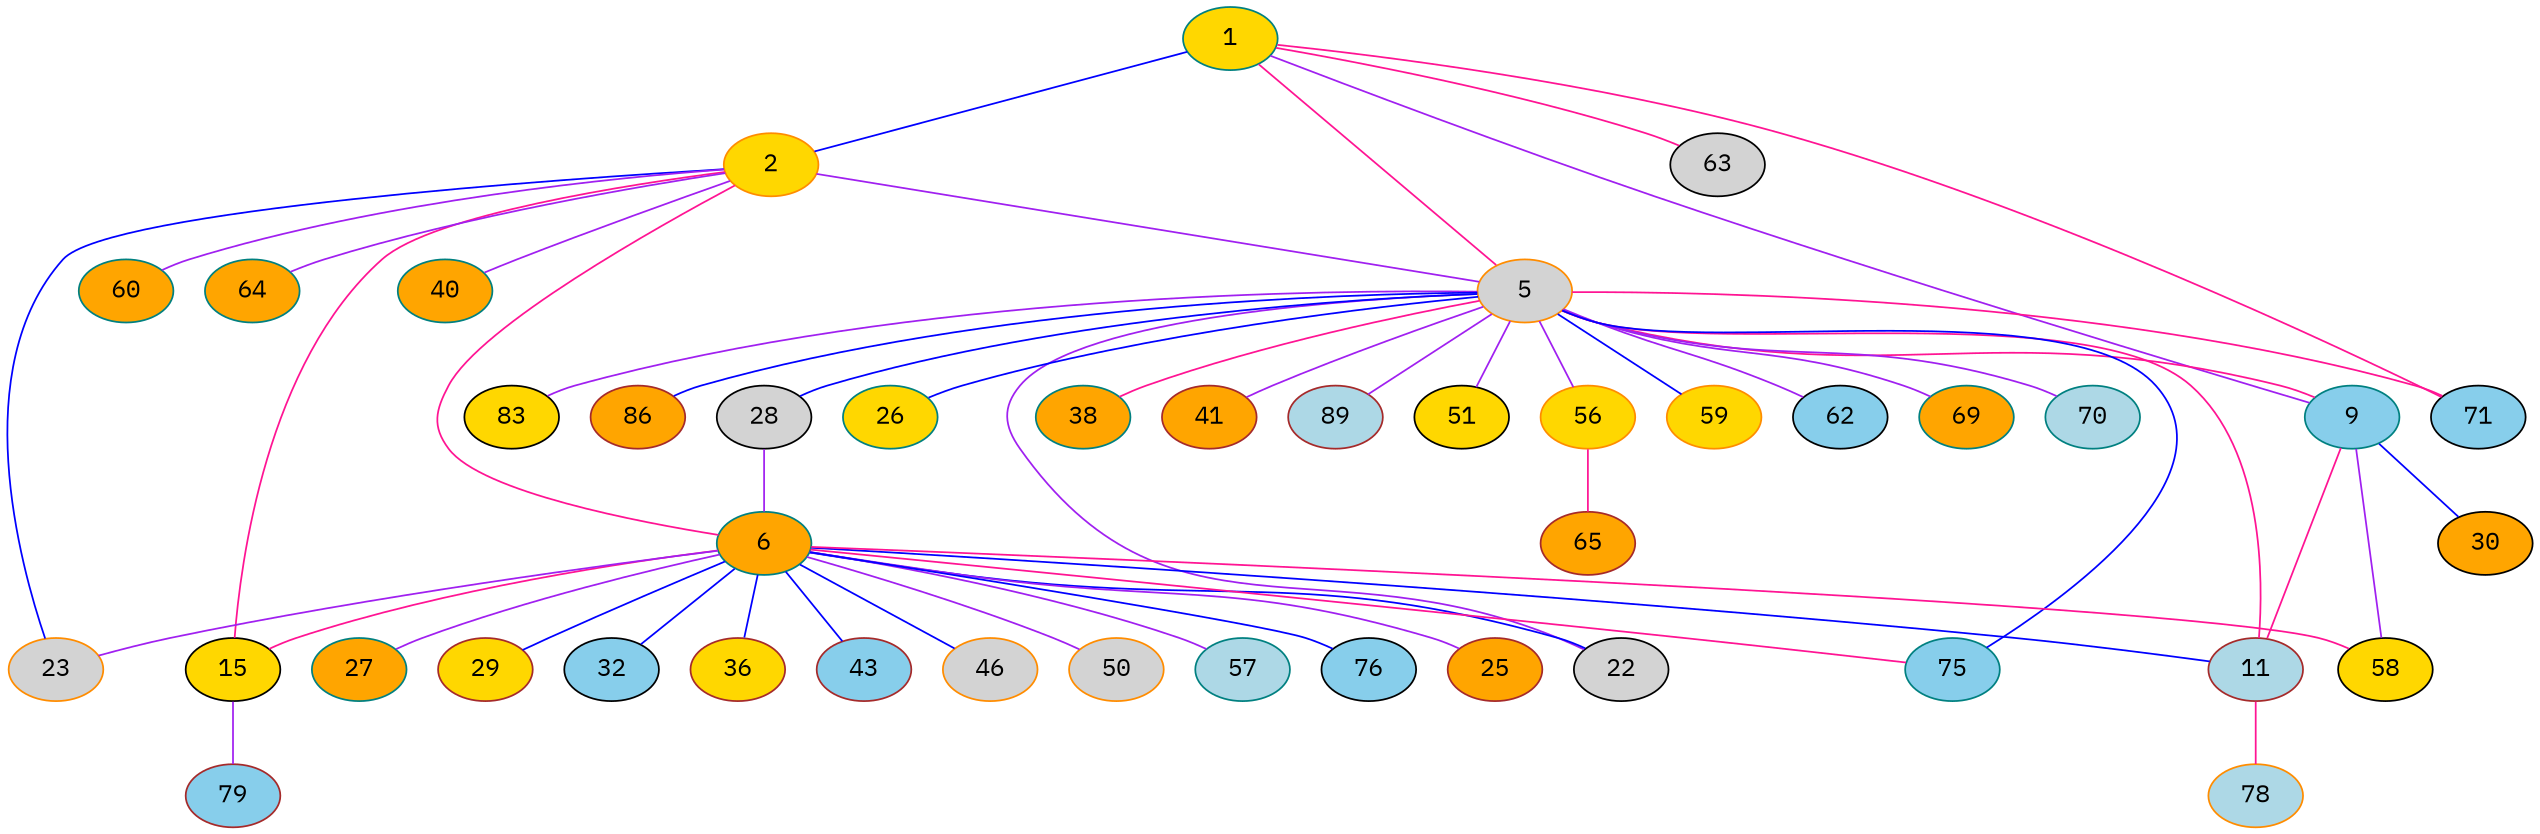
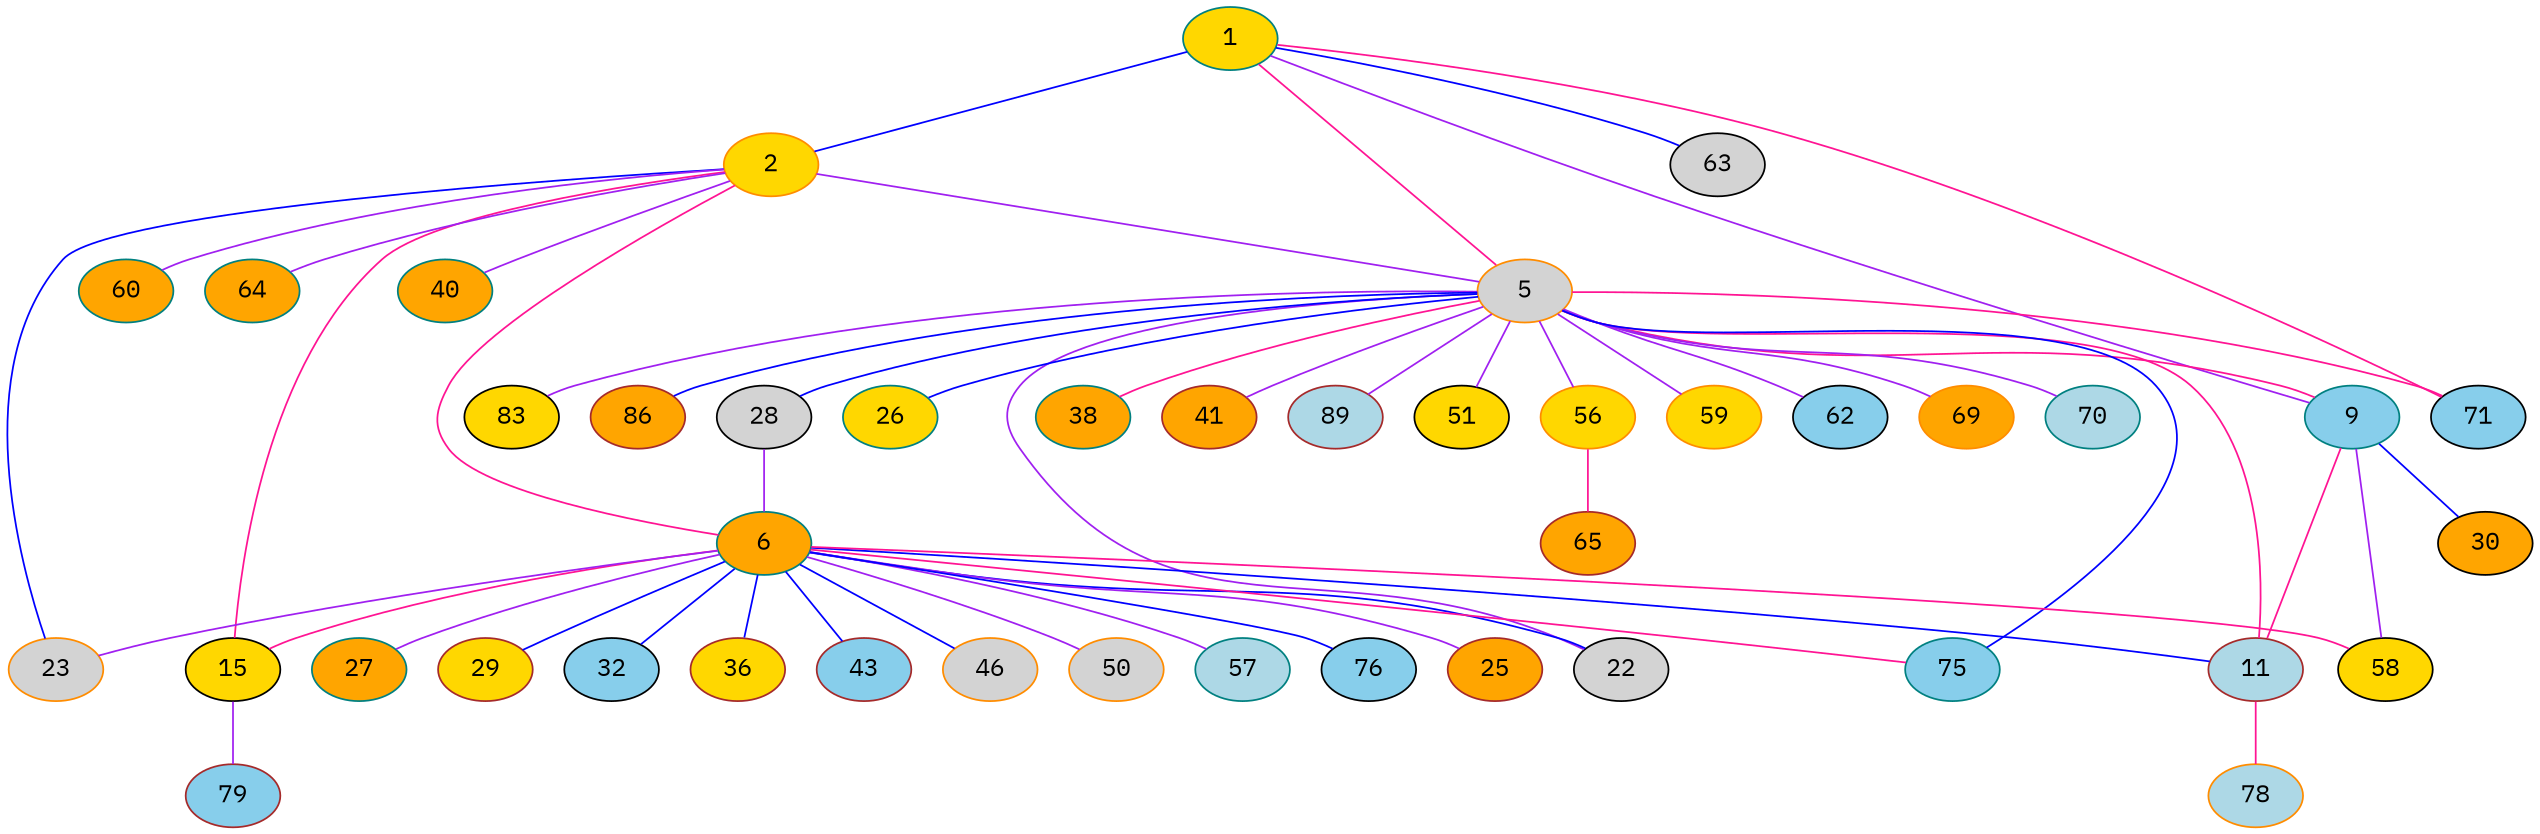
edge "1" -- "63": color deeppink -> blue
edge "5" -- "59": color blue -> purple
node "69": color teal -> darkorange
